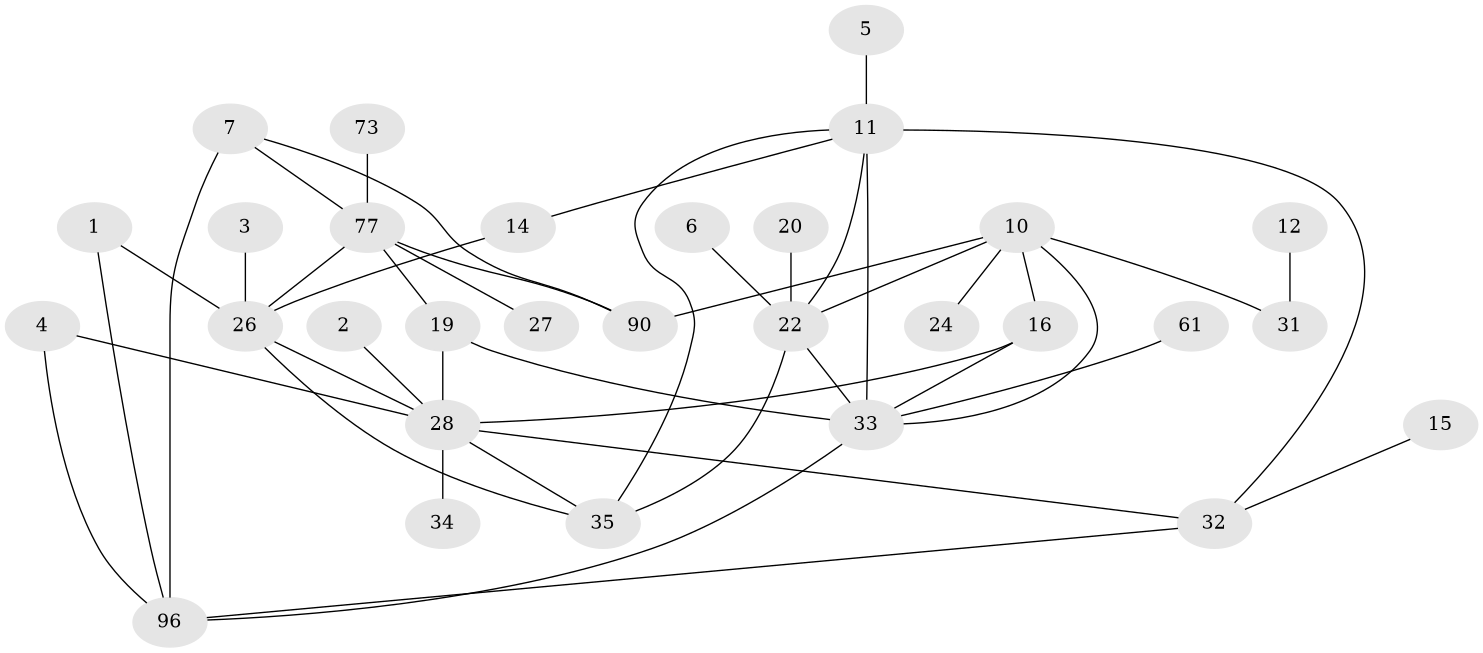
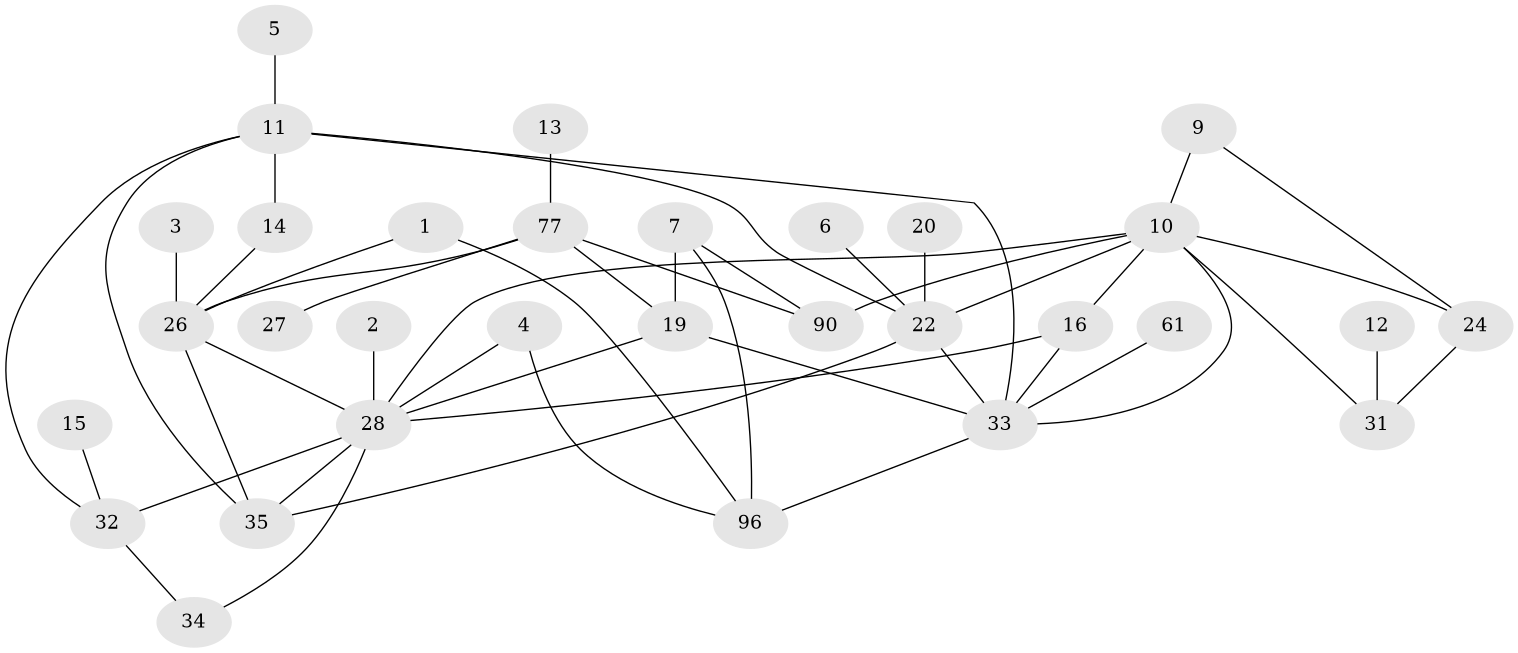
node "73": label "73" -> "13"
node "9": added
edge "7" -- "77": now "7" -- "19"
edge "10" -- "28": added
edge "24" -- "31": added
edge "32" -- "96": now "32" -- "34"
